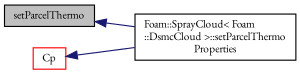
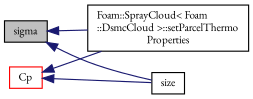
node "setParcelThermo": label "setParcelThermo" -> "sigma"
node "size": added
